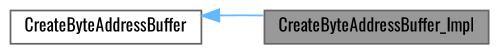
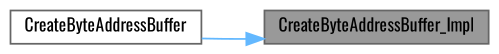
edge "CreateByteAddressBuffer_Impl" -> "CreateByteAddressBuffer": reversed
